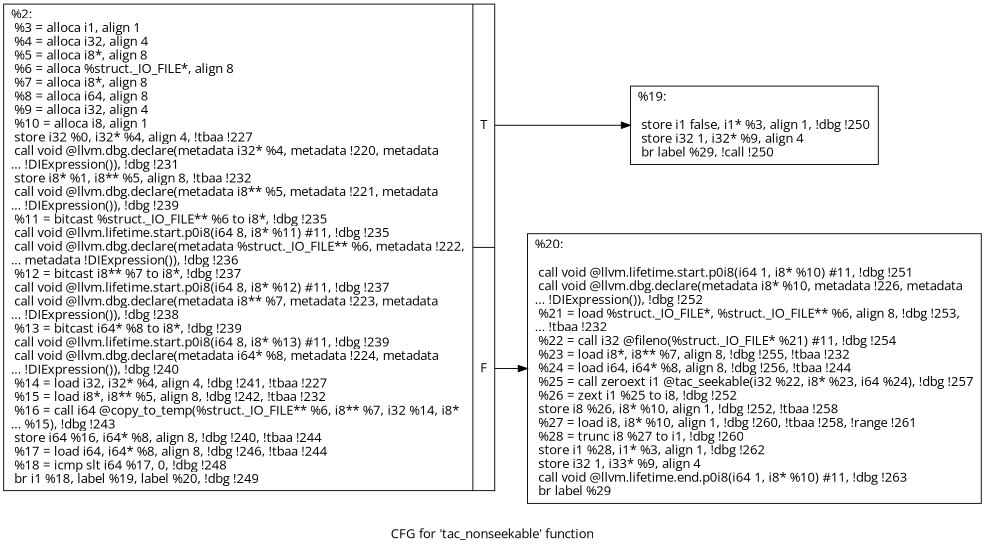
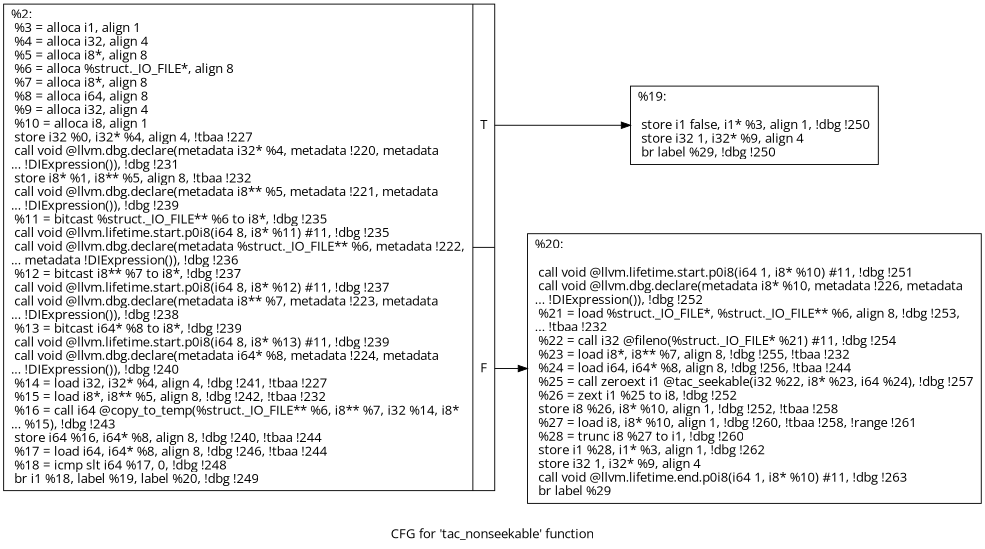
node "%19:": text "br label %29, !call !250" -> "br label %29, !dbg !250"
node "%20:": text "store i32 1, i33* %9, align 4" -> "store i32 1, i32* %9, align 4"
